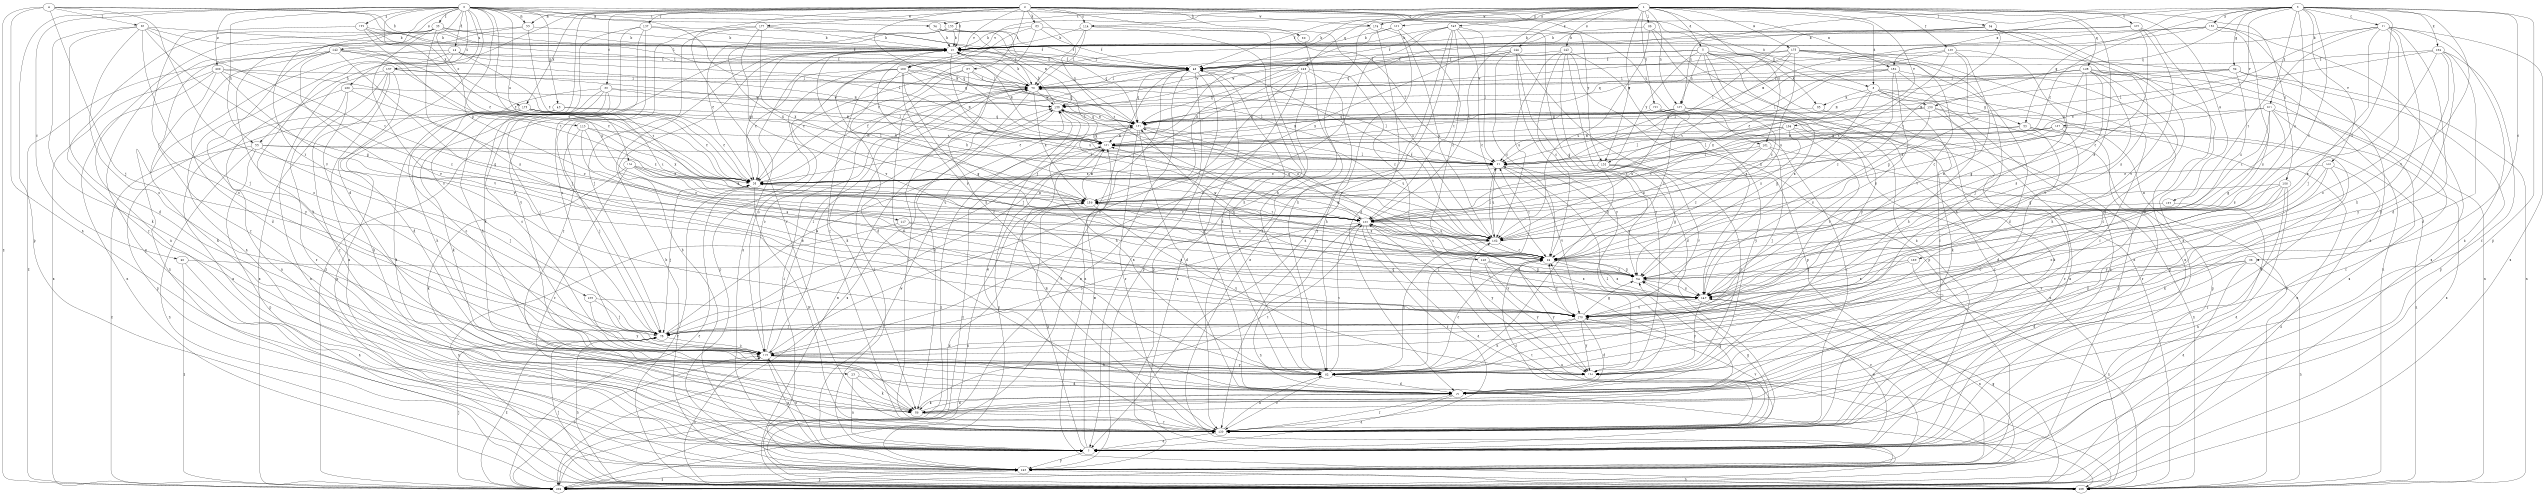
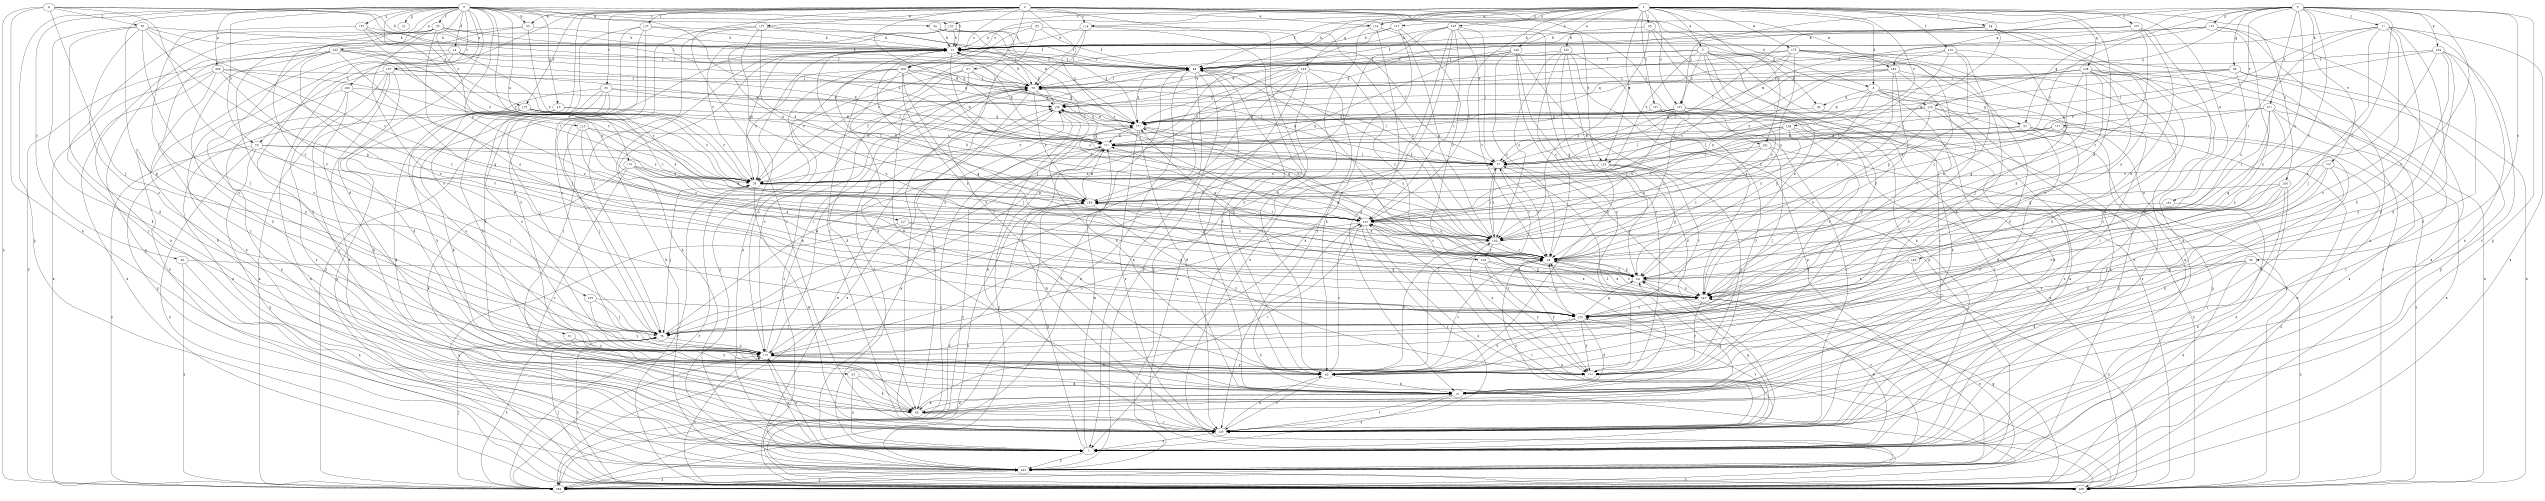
edge "2" -> "83": removed, label "k"
node "51": added
node "60": removed
edge "162" -> "38": now "162" -> "116"
edge "93" -> "170": now "93" -> "22"
edge "147" -> "22": added, label "c"
node "50": added
edge "46" -> "108": now "46" -> "147"
